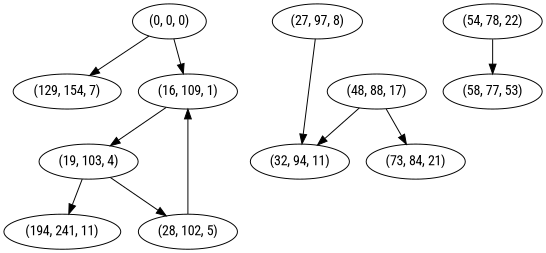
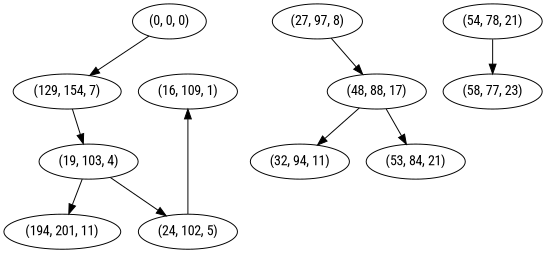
node "(54, 78, 22)": label "(54, 78, 22)" -> "(54, 78, 21)"
edge "(0, 0, 0)" -> "(16, 109, 1)": removed
edge "(27, 97, 8)" -> "(32, 94, 11)": now "(27, 97, 8)" -> "(48, 88, 17)"
node "(58, 77, 53)": label "(58, 77, 53)" -> "(58, 77, 23)"
edge "(16, 109, 1)" -> "(19, 103, 4)": now "(129, 154, 7)" -> "(19, 103, 4)"
node "(73, 84, 21)": label "(73, 84, 21)" -> "(53, 84, 21)"
node "(194, 241, 11)": label "(194, 241, 11)" -> "(194, 201, 11)"
node "(28, 102, 5)": label "(28, 102, 5)" -> "(24, 102, 5)"
